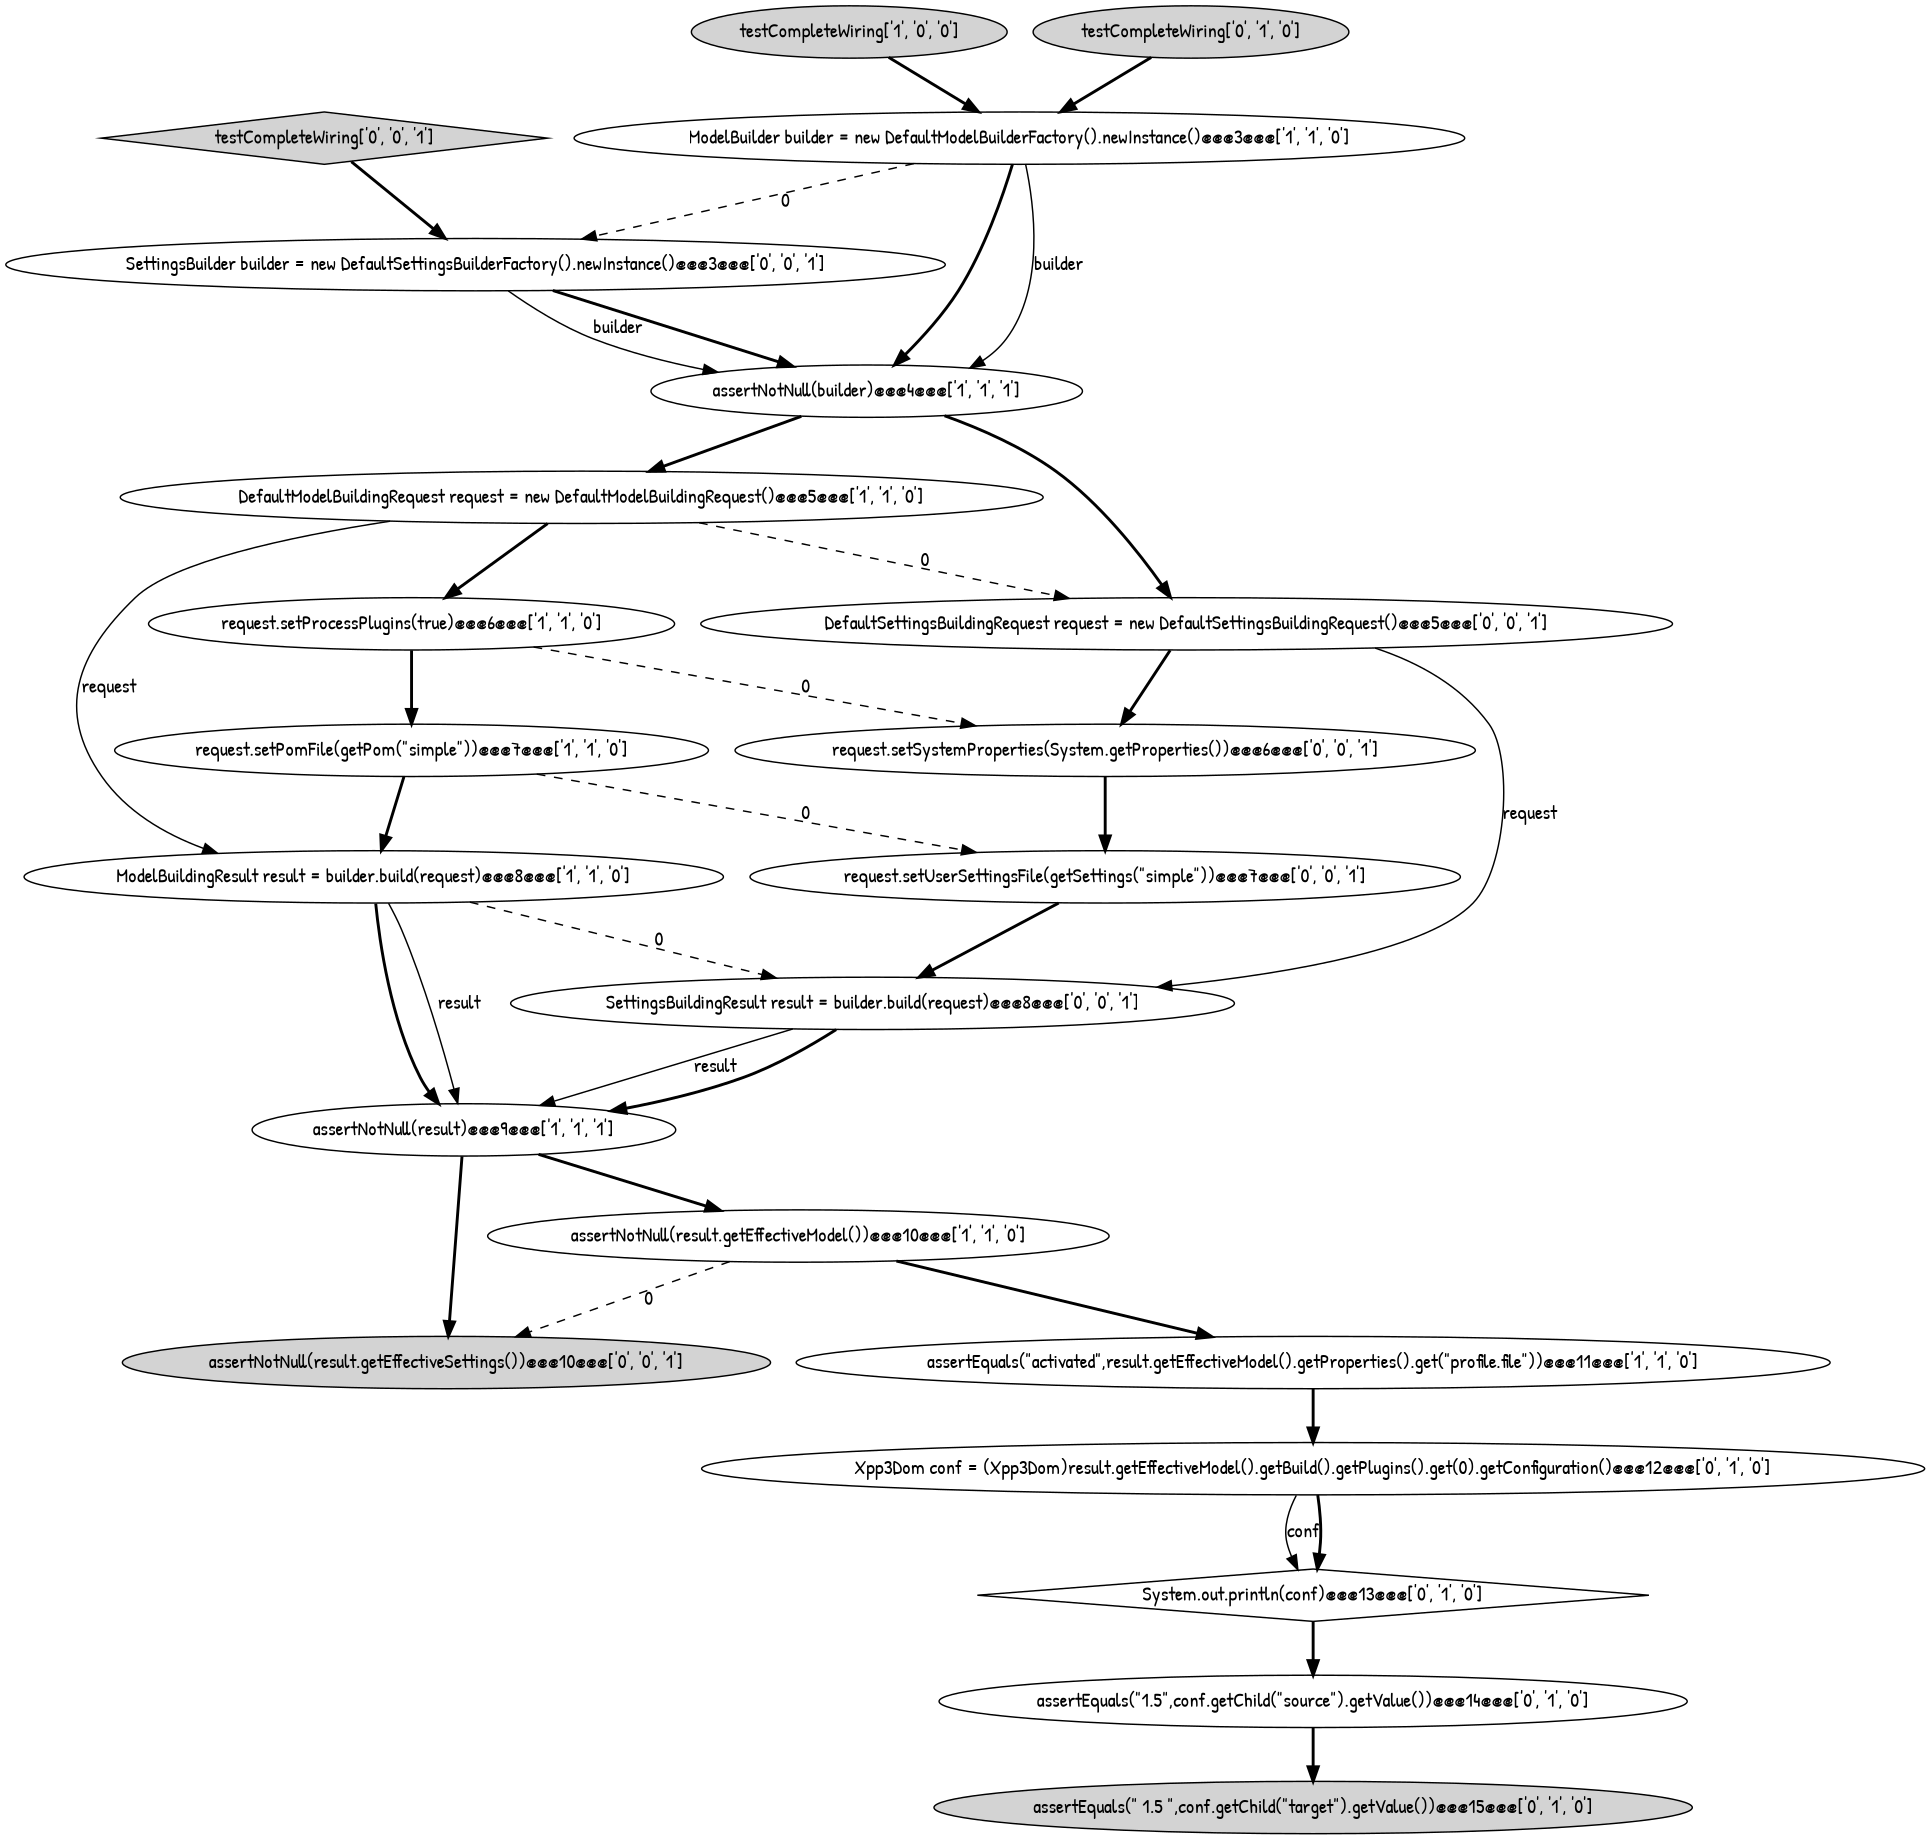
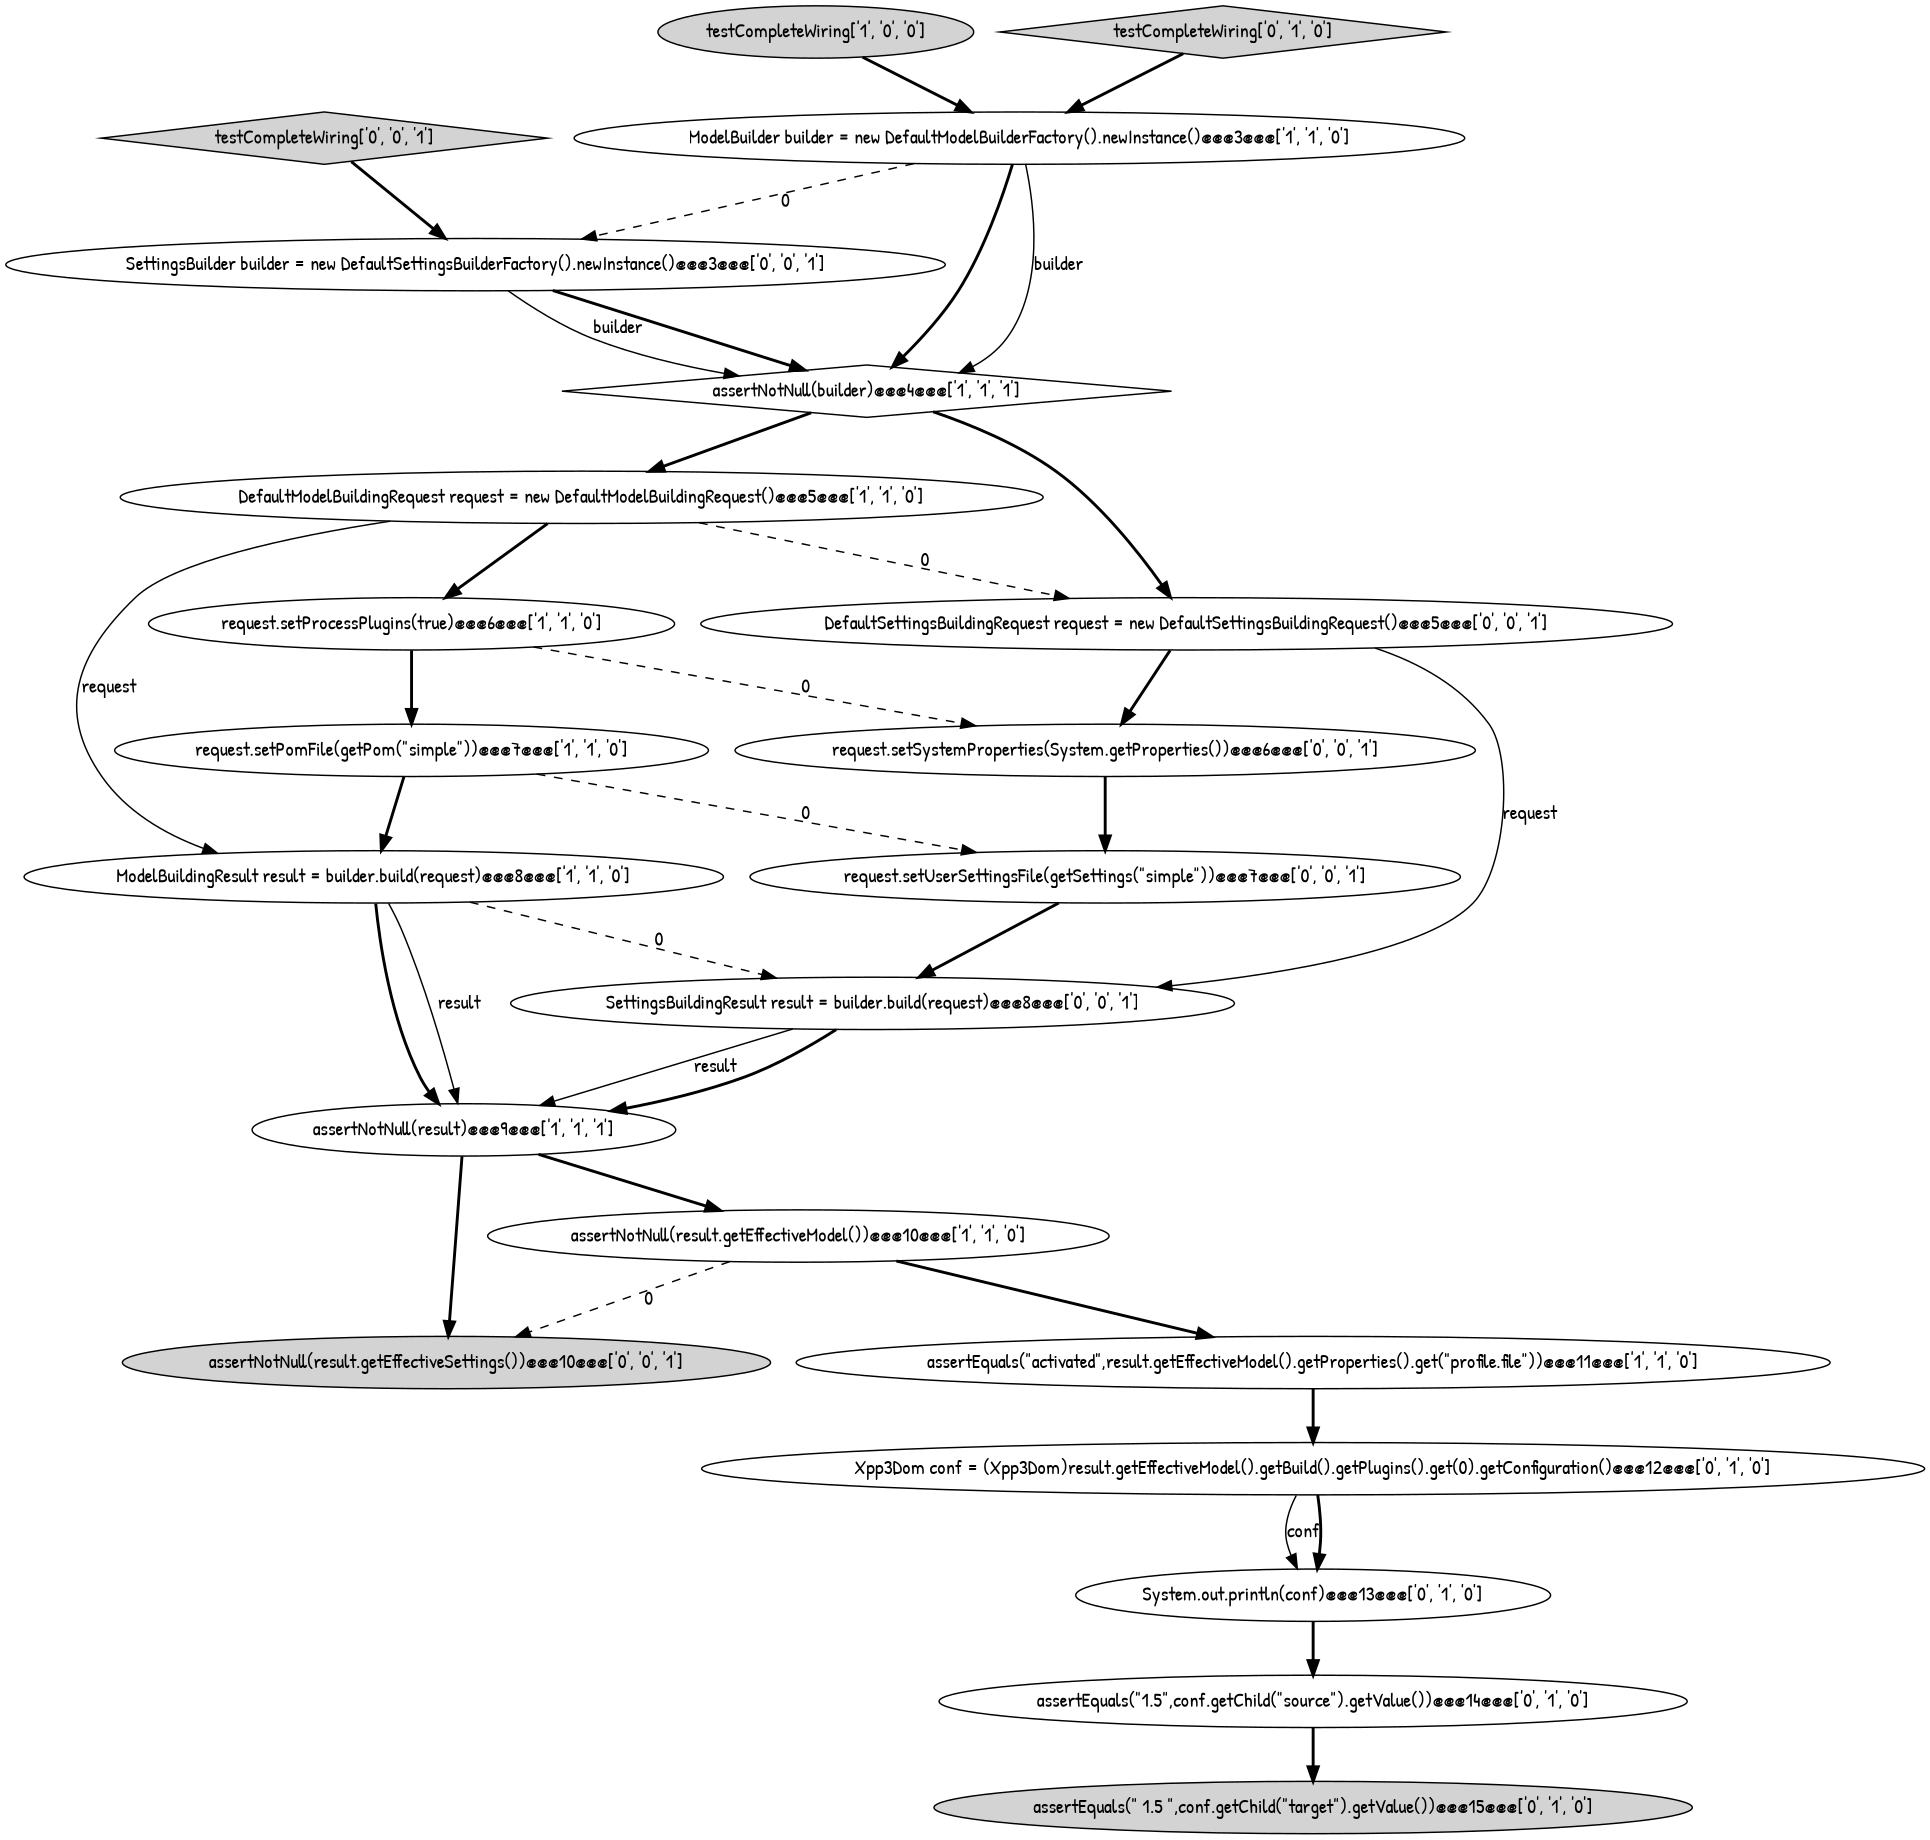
node "testCompleteWiring['0', '1', '0']": shape ellipse -> diamond
node "assertNotNull(builder)@@@4@@@['1', '1', '1']": shape ellipse -> diamond
node "System.out.println(conf)@@@13@@@['0', '1', '0']": shape diamond -> ellipse
